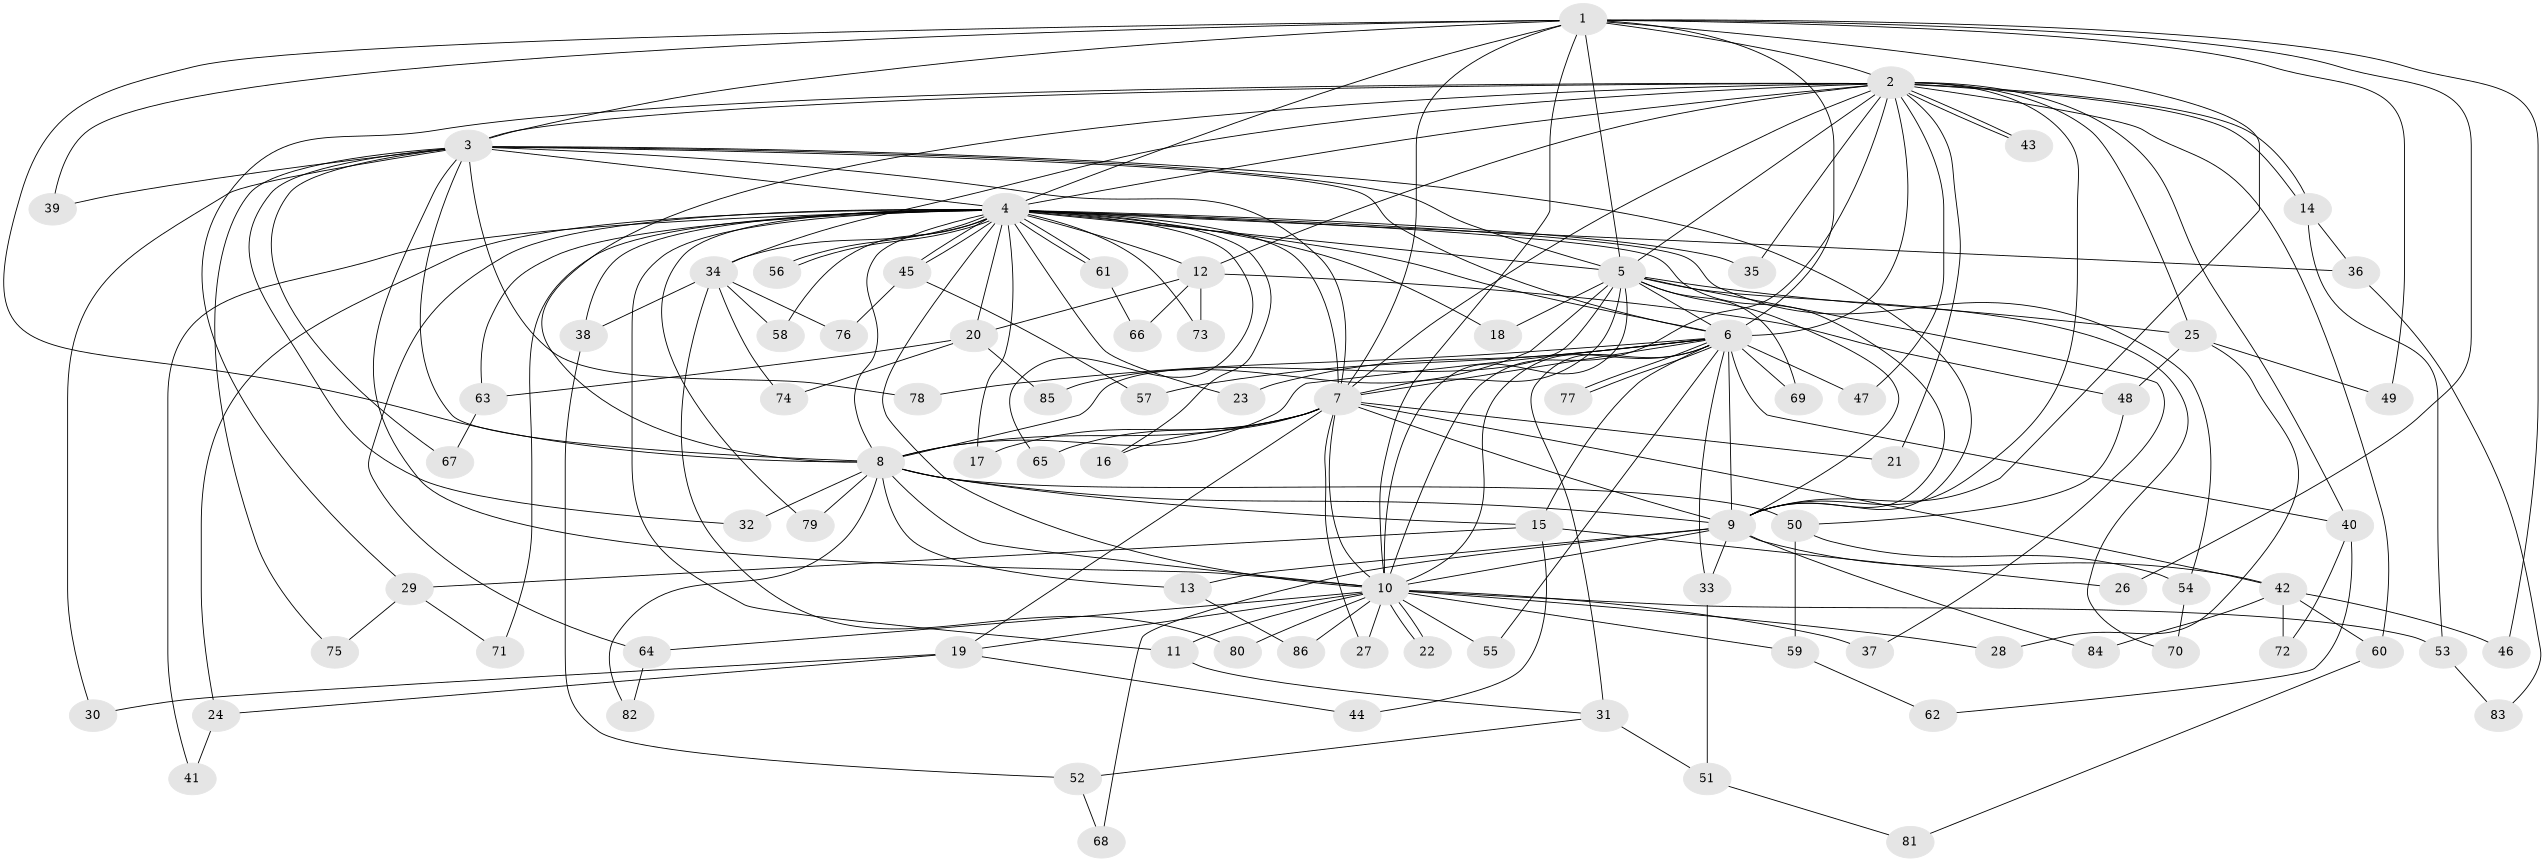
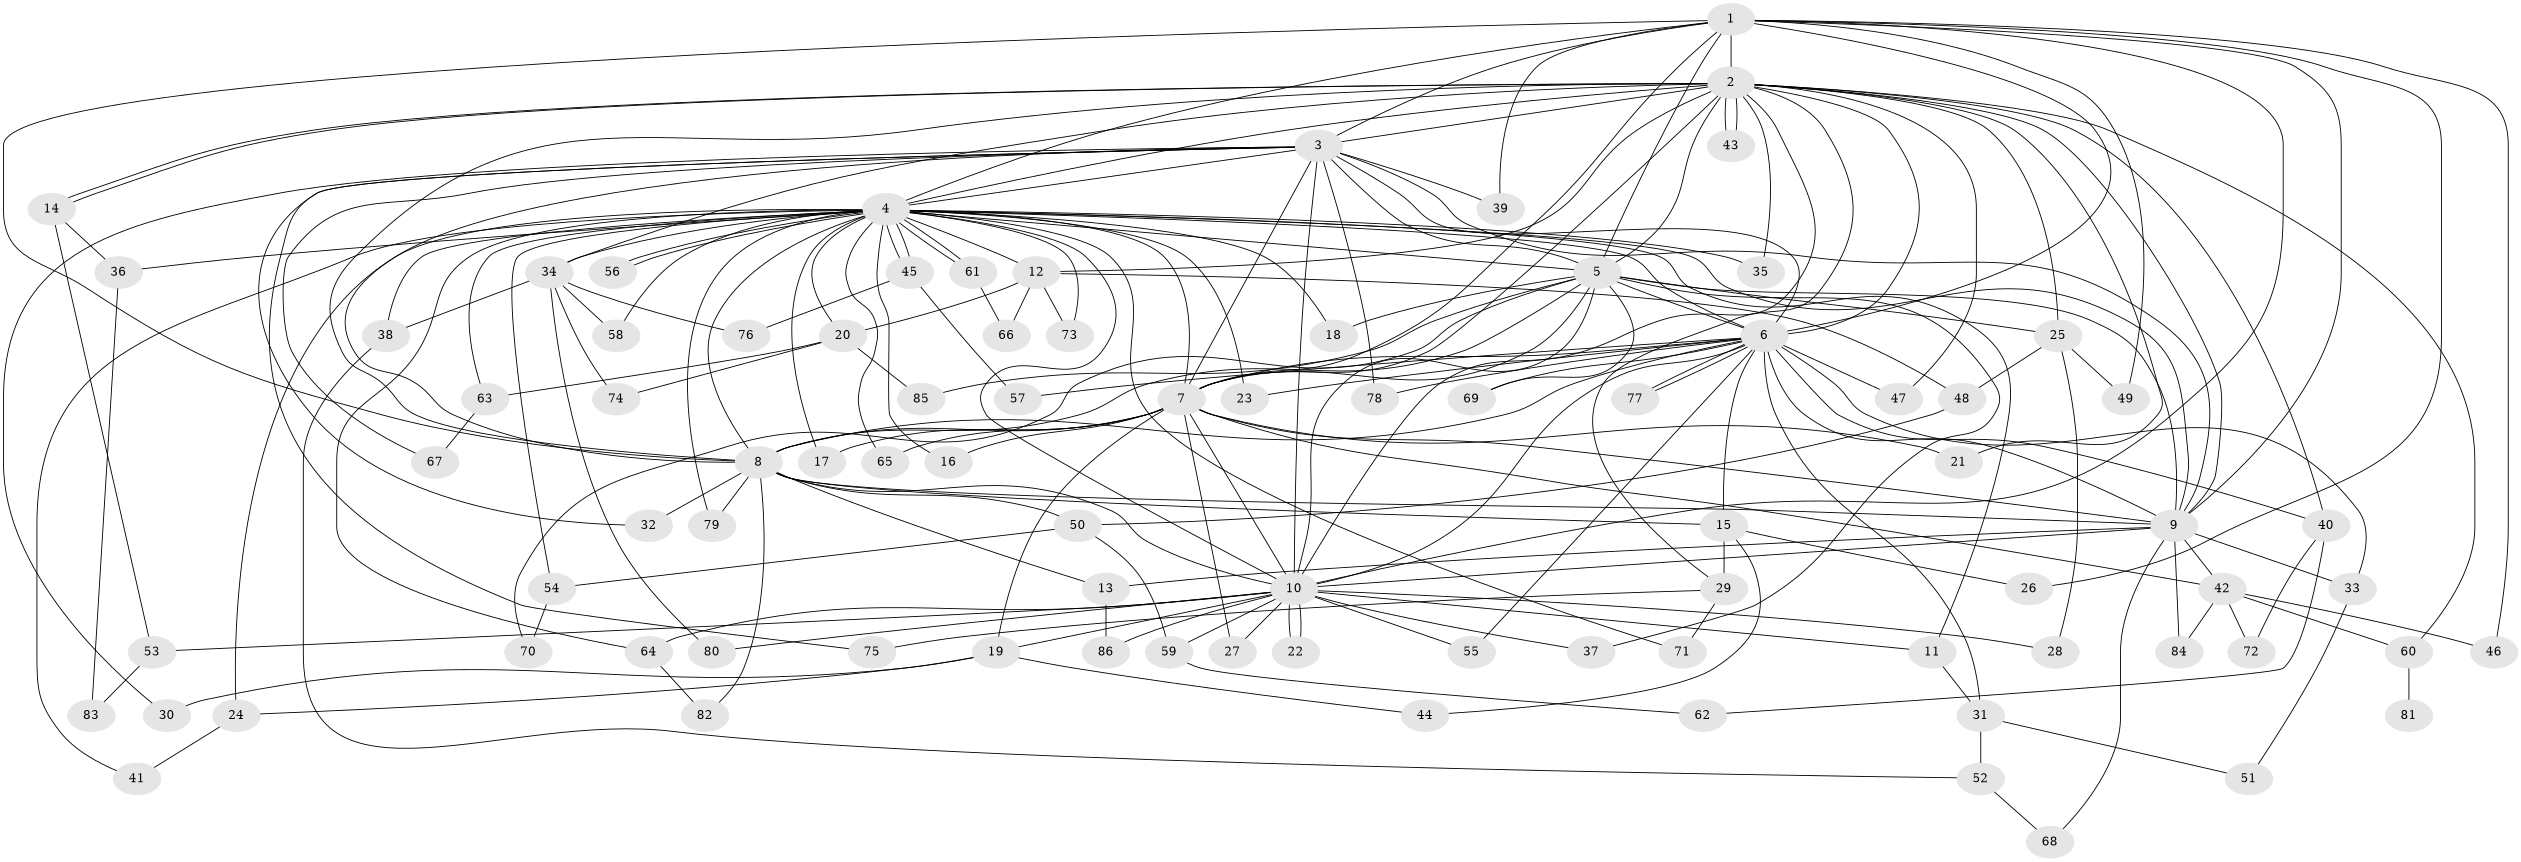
edge "51" -- "81": removed
